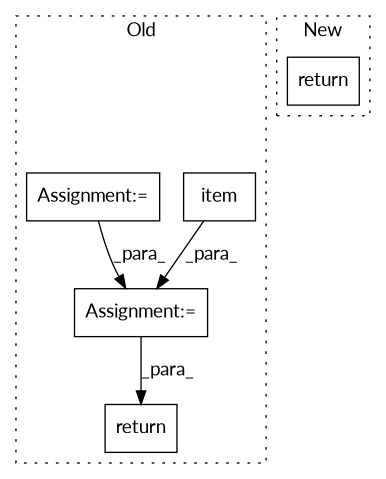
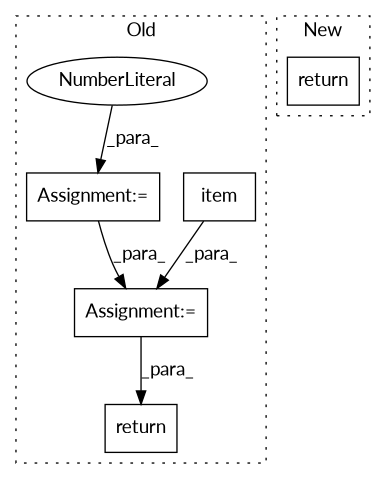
node "NumberLiteral": added
